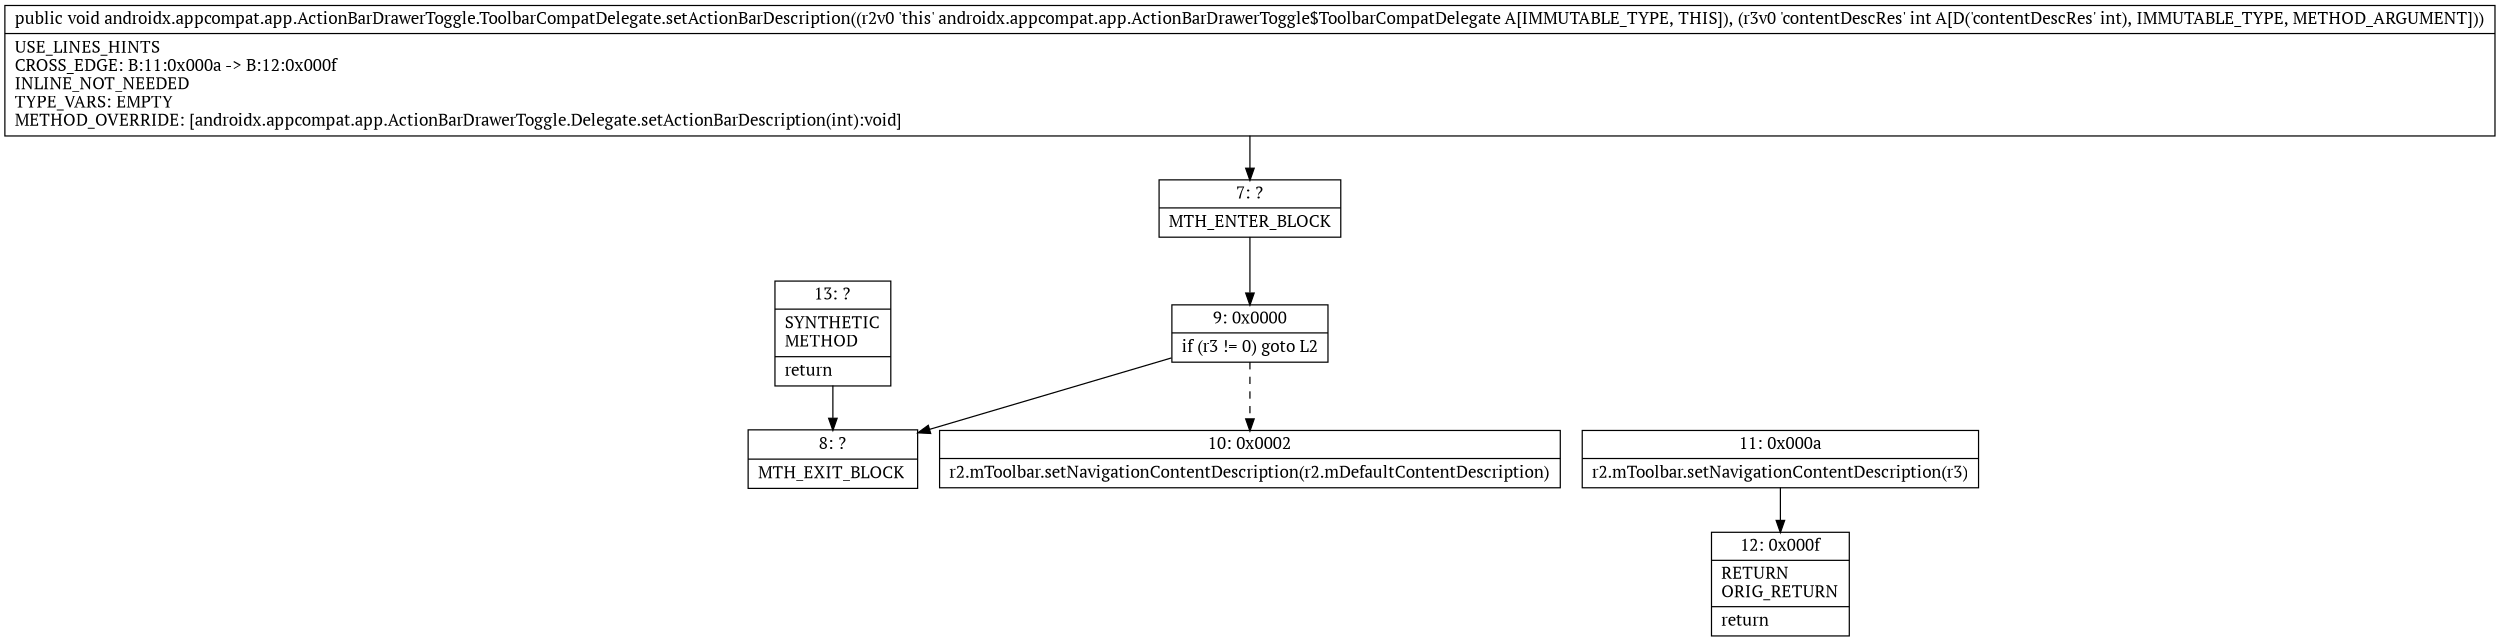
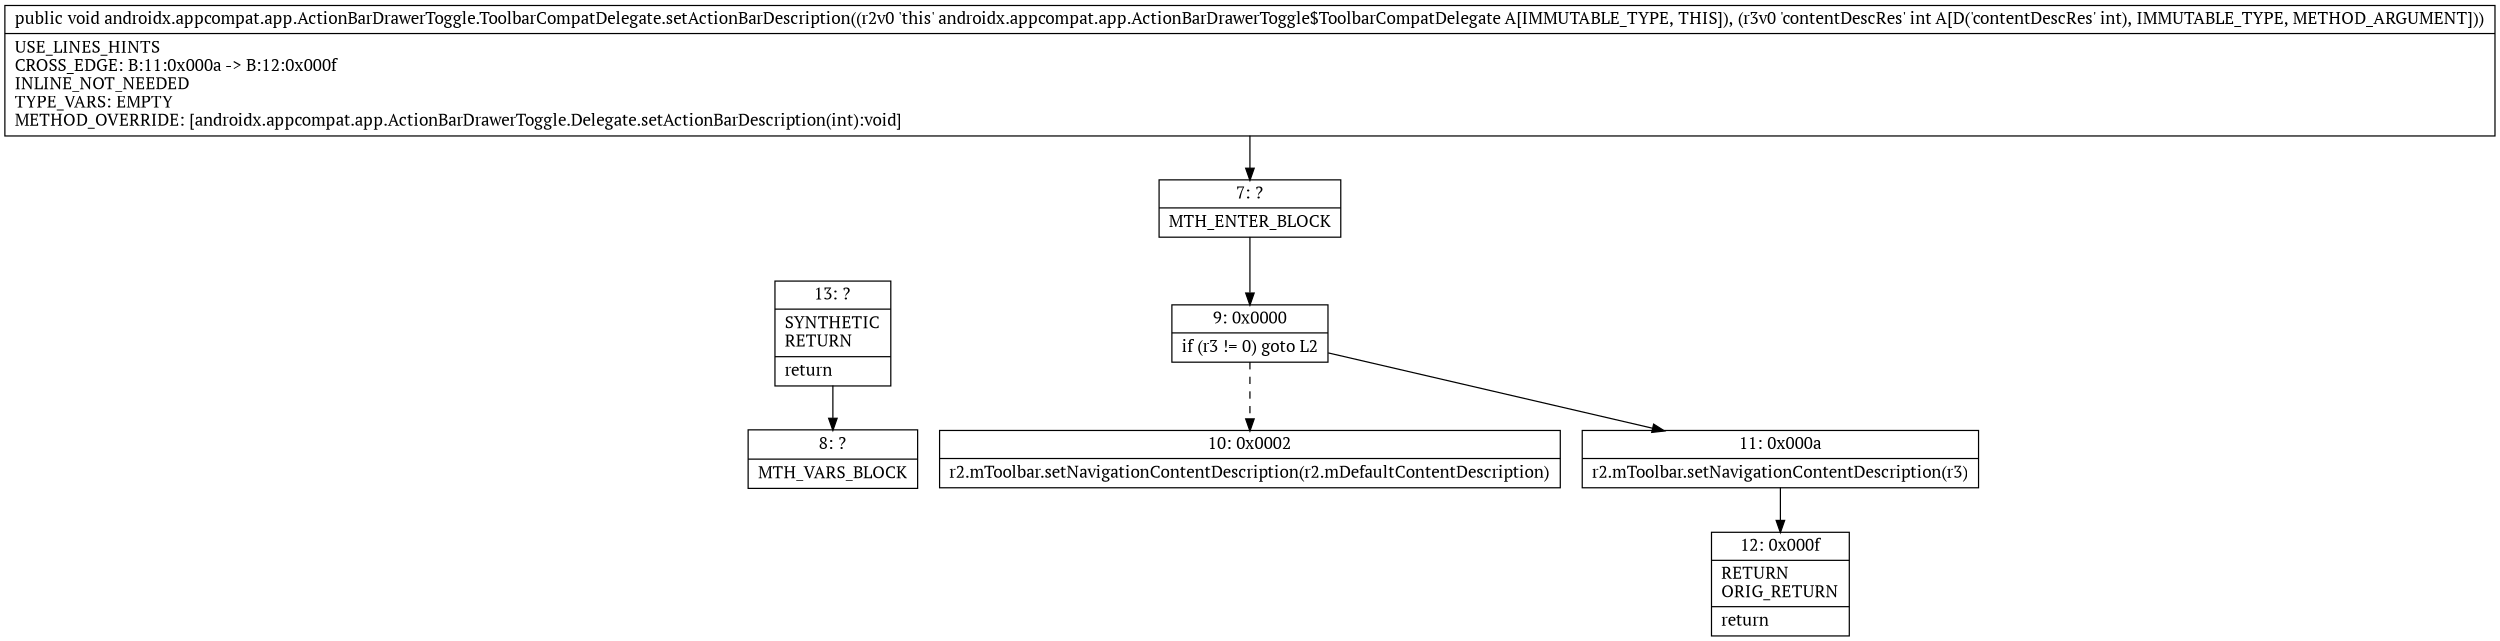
node "13: ?": text "METHOD" -> "RETURN"
edge "9: 0x0000" -> "8: ?": now "9: 0x0000" -> "11: 0x000a"
node "8: ?": text "MTH_EXIT_BLOCK" -> "MTH_VARS_BLOCK"
